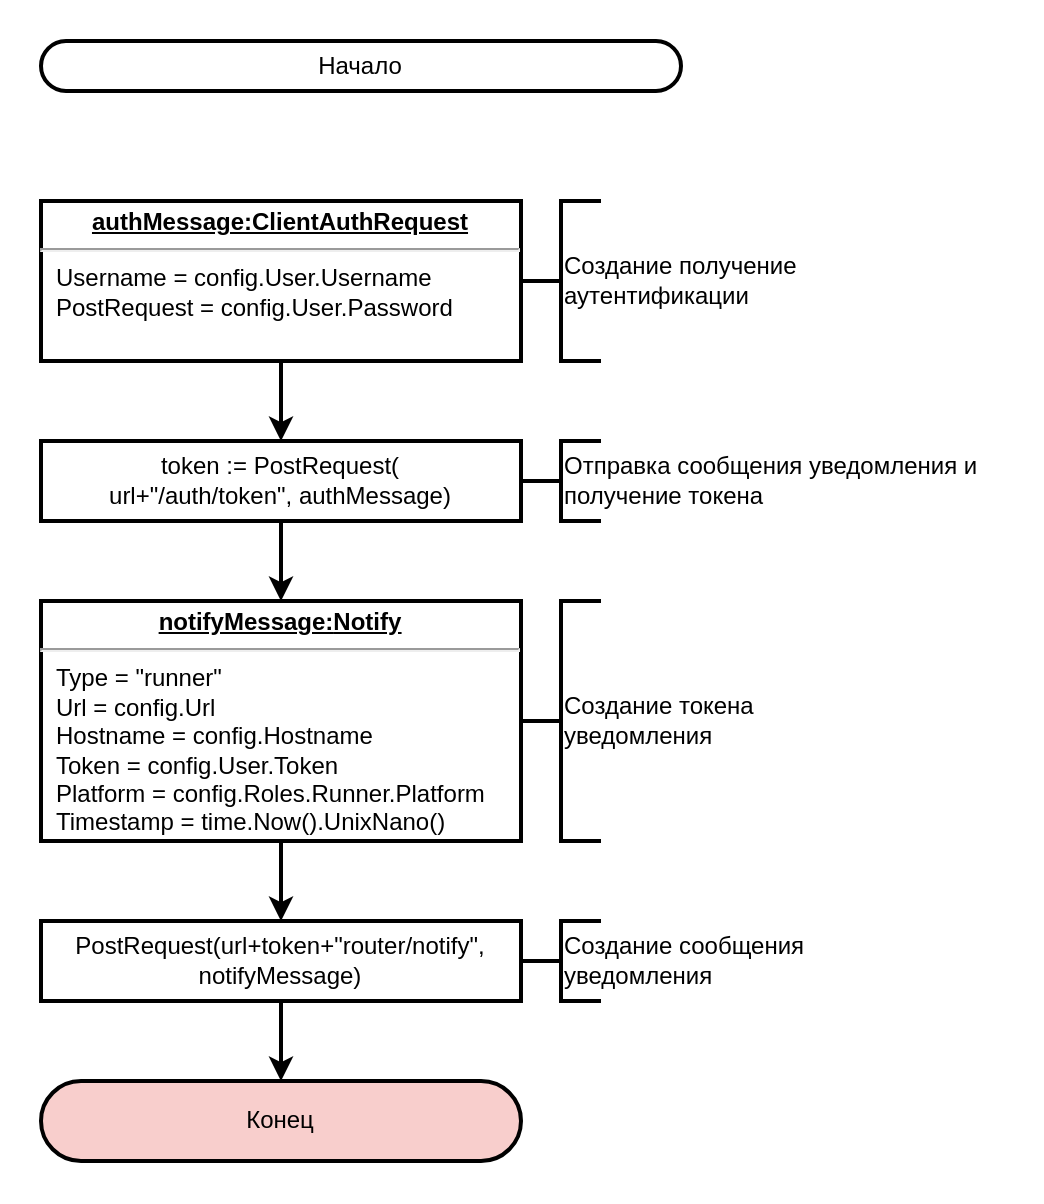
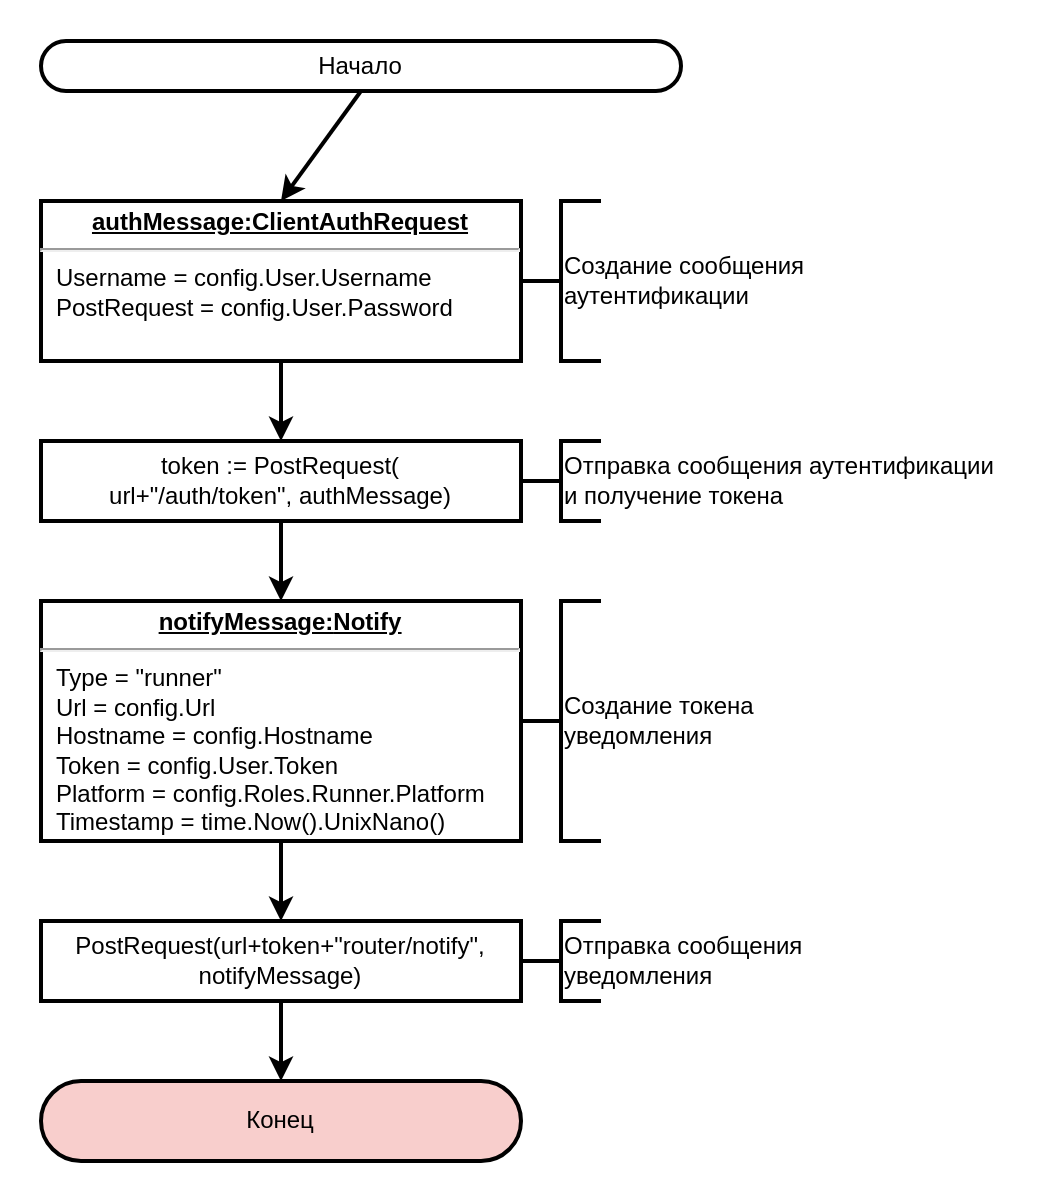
edge "Начало" -> "authMessage:ClientAuthRequest Username = config.User.Username PostRequest = config.User.Password": added
node "Создание получение аутентификации": label "Создание получение аутентификации" -> "Создание сообщения аутентификации"
node "Отправка сообщения уведомления и получение токена": label "Отправка сообщения уведомления и получение токена" -> "Отправка сообщения аутентификации и получение токена"
node "Создание сообщения уведомления": label "Создание сообщения уведомления" -> "Отправка сообщения уведомления"
